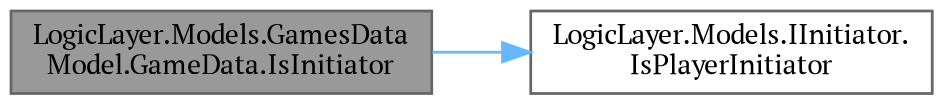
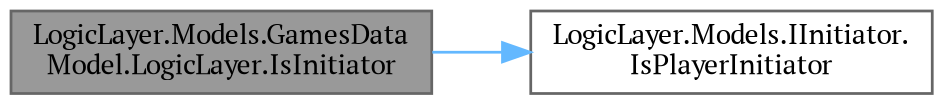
node "LogicLayer.Models.GamesData Model.GameData.IsInitiator": label "LogicLayer.Models.GamesData Model.GameData.IsInitiator" -> "LogicLayer.Models.GamesData Model.LogicLayer.IsInitiator"
